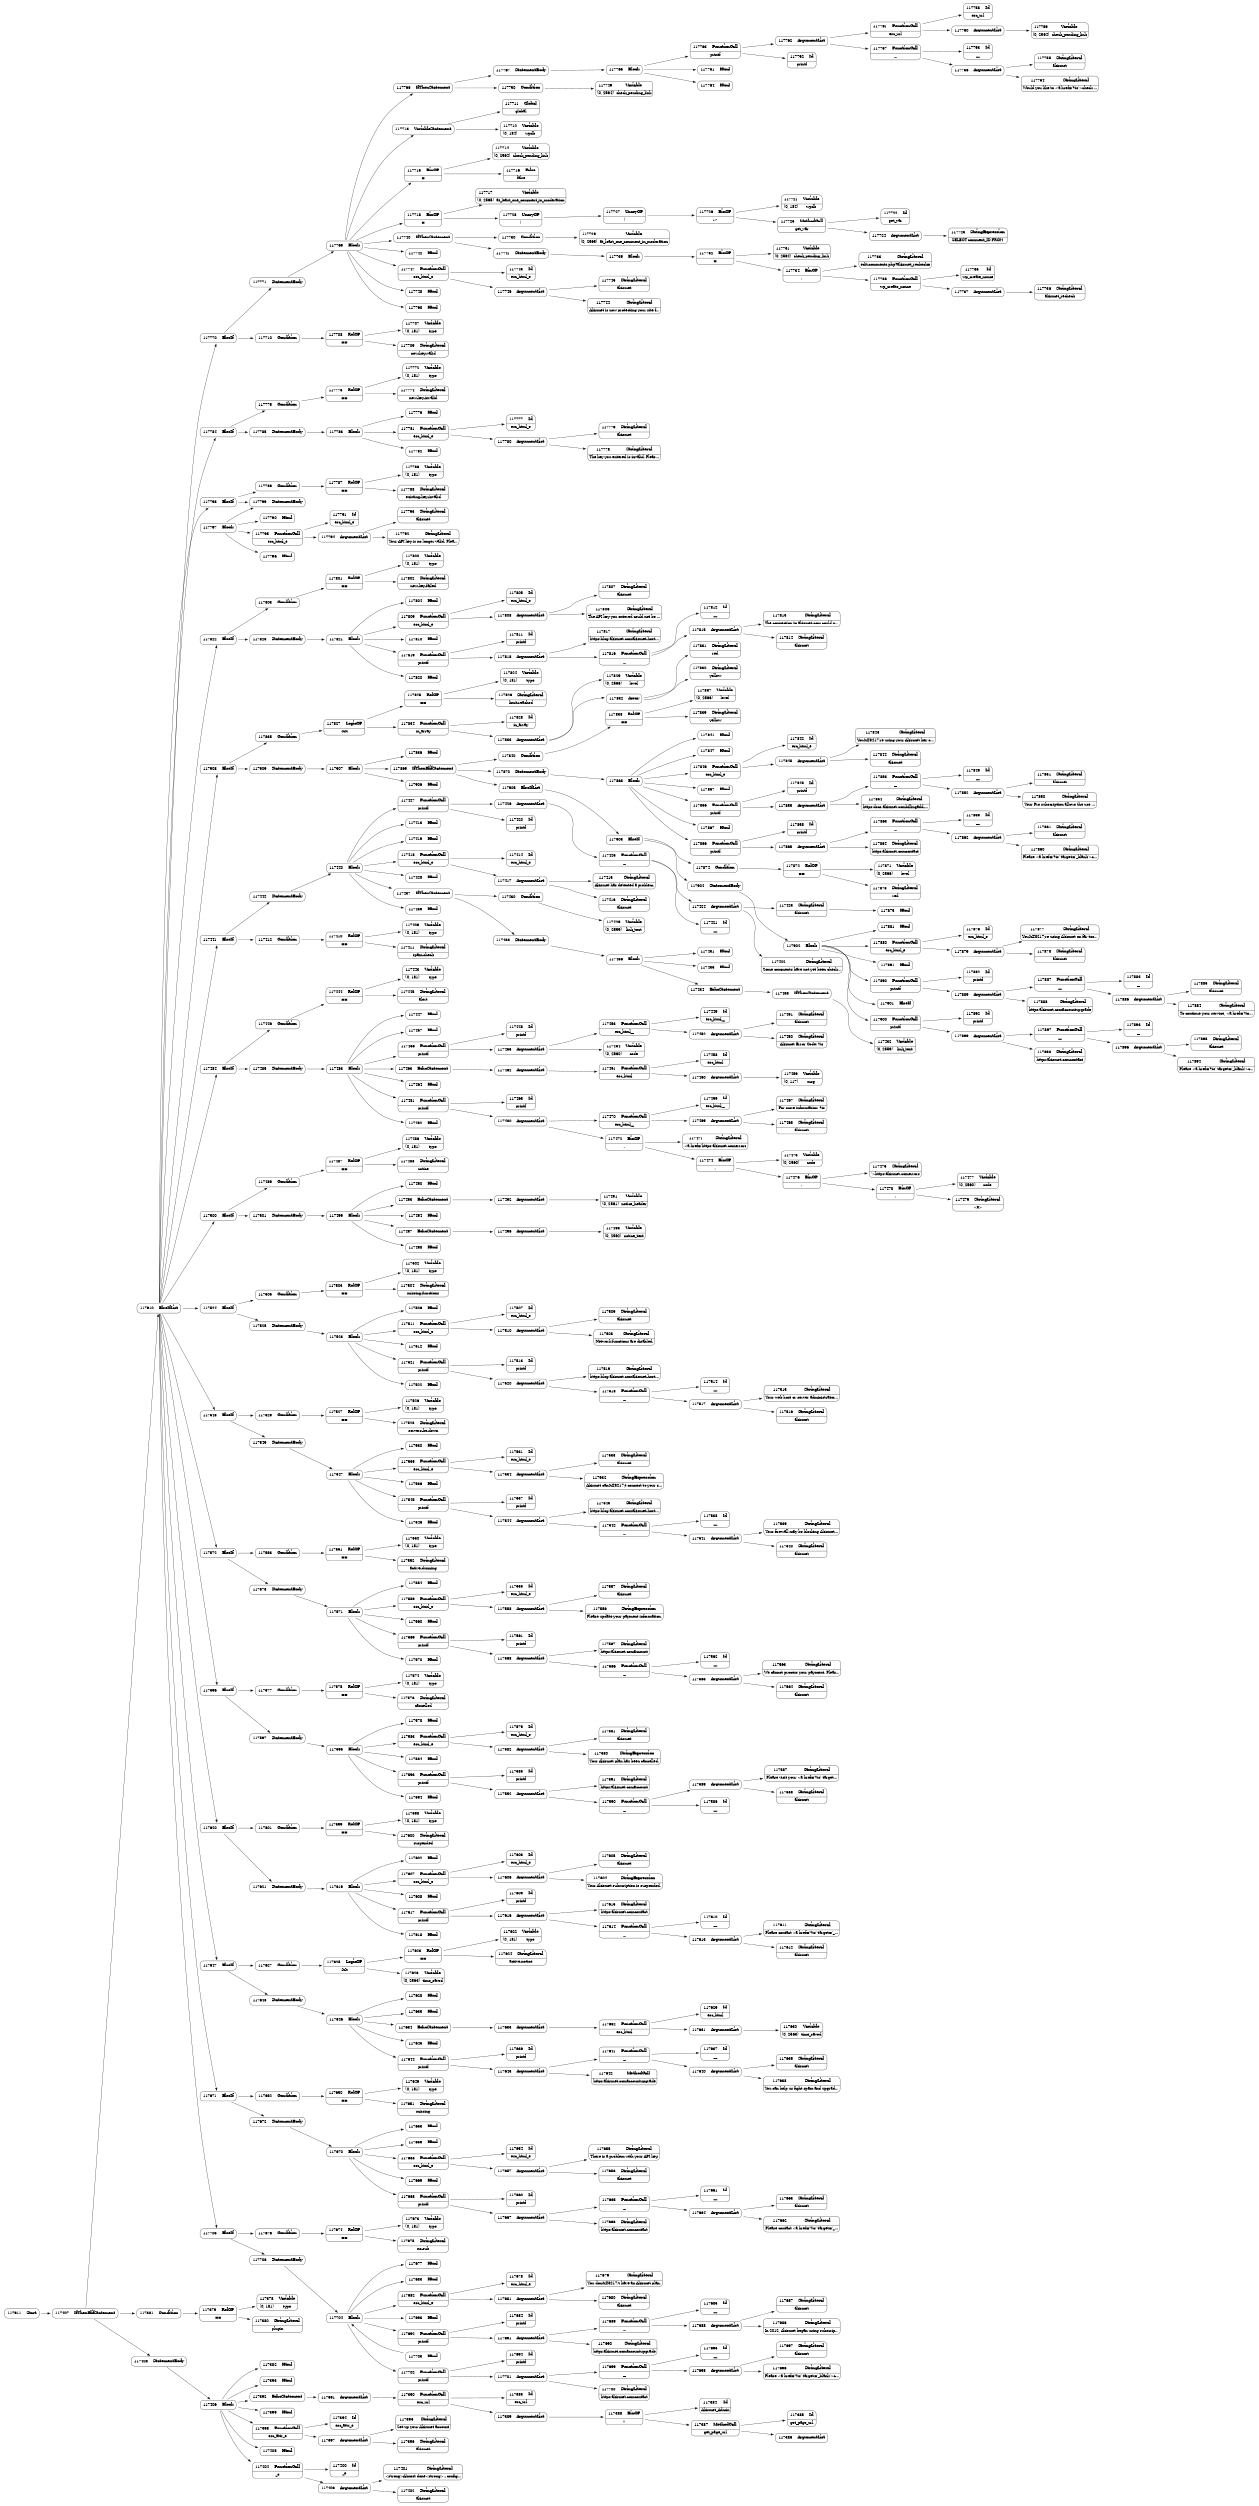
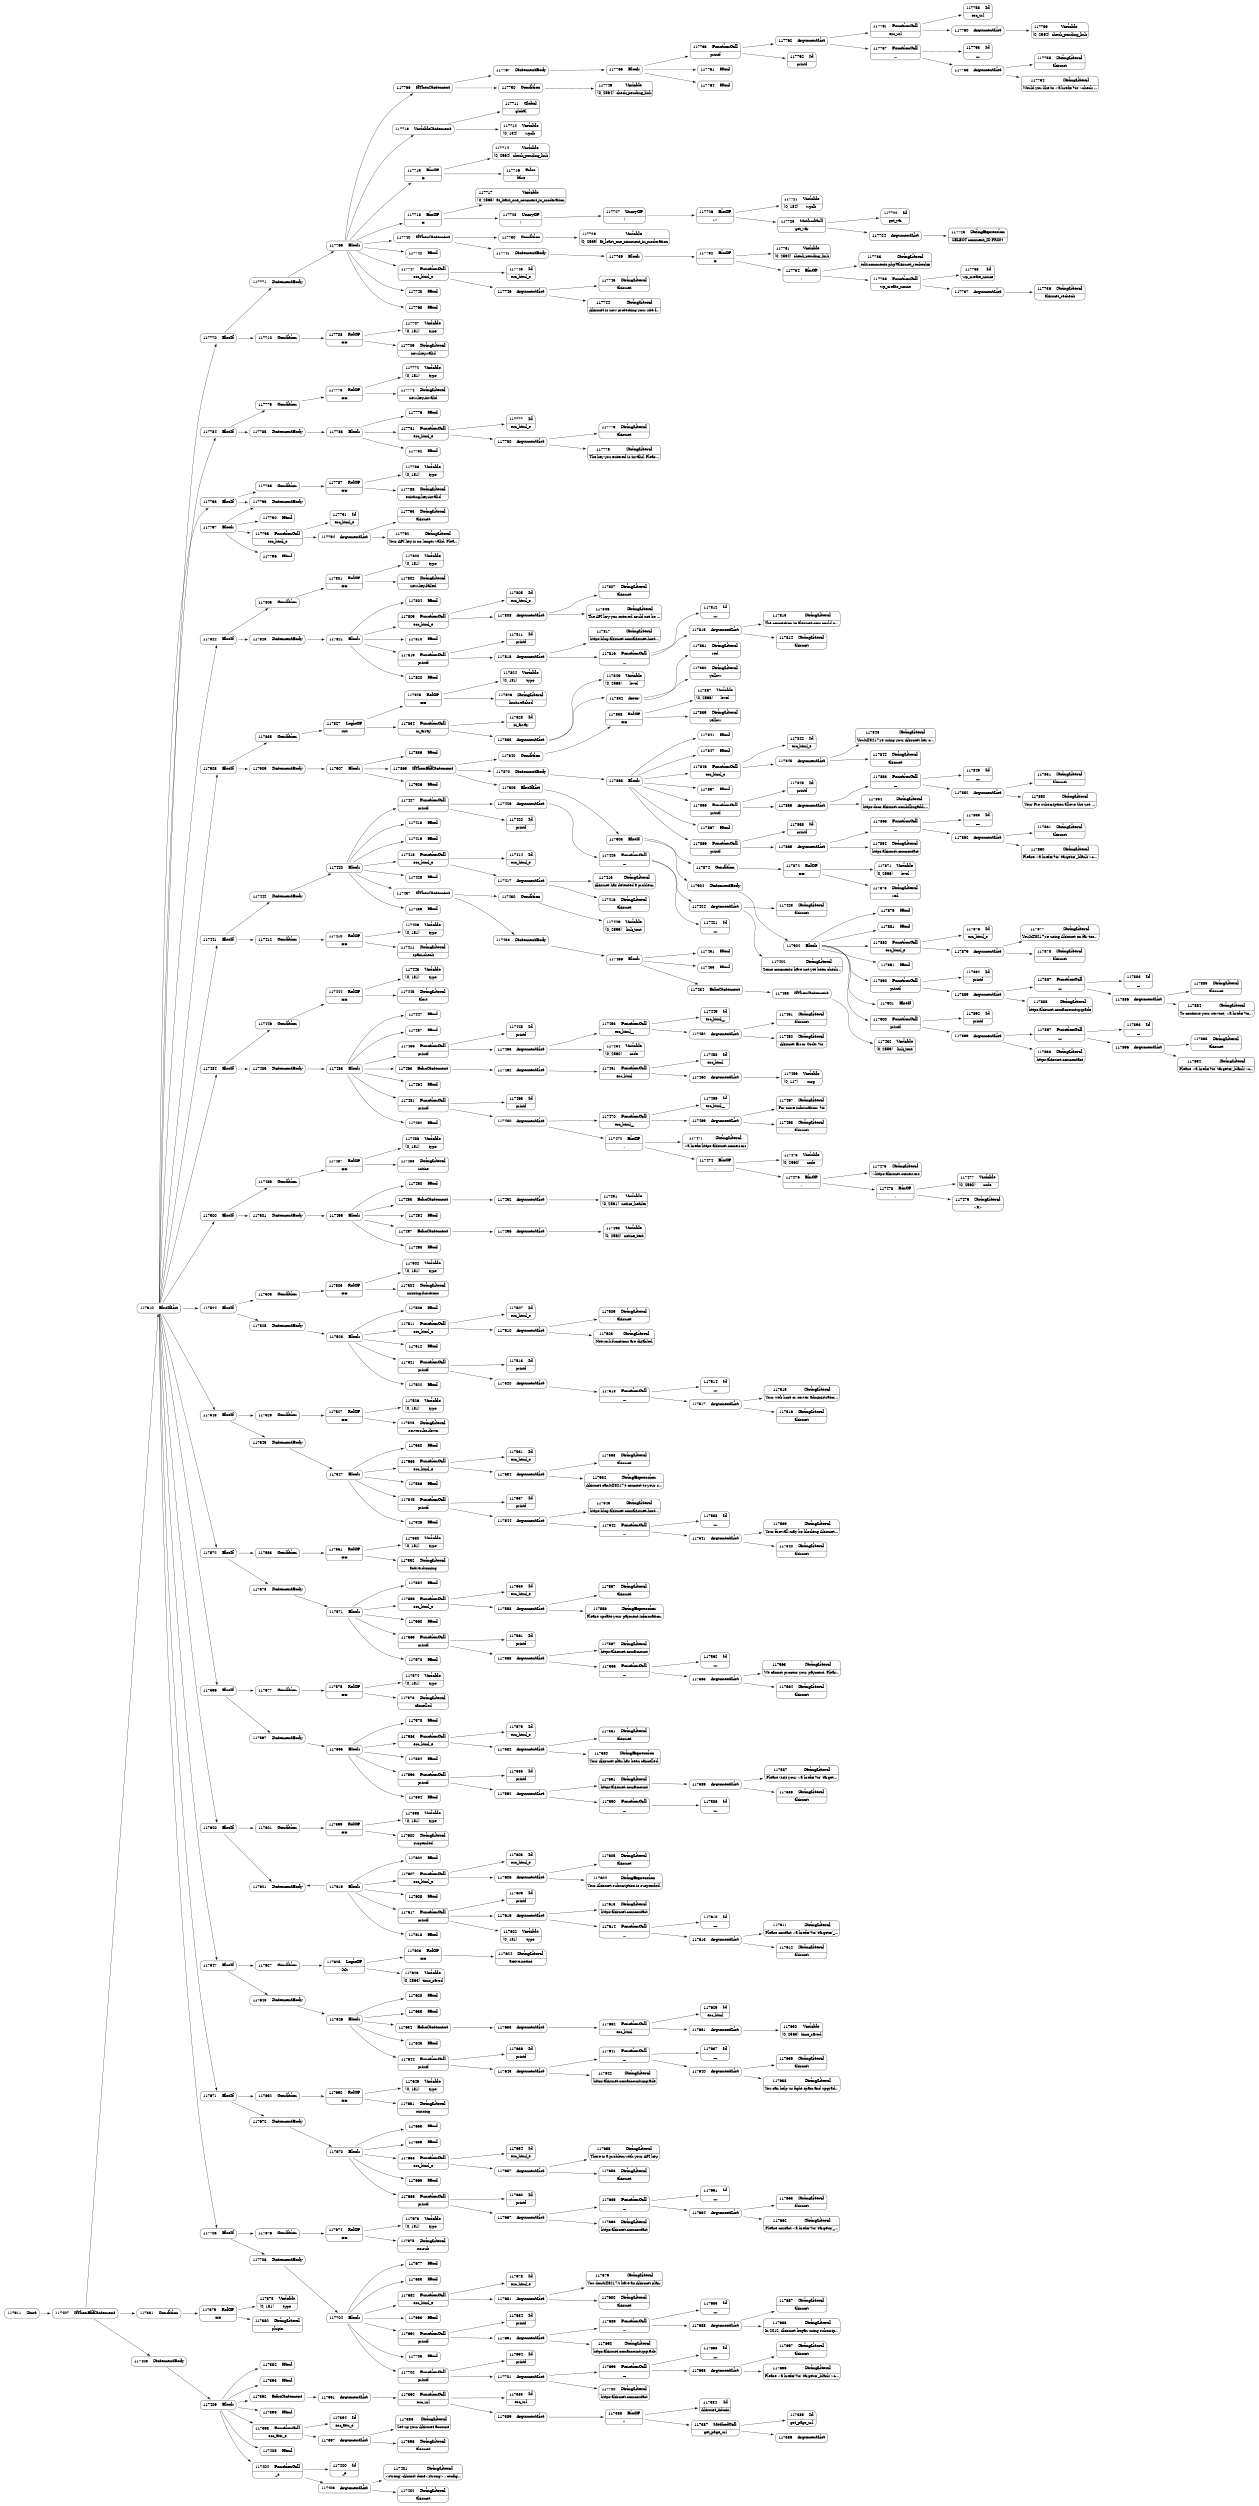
edge "117423" -> "117875": now "117902" -> "117875"
node "117519": removed
edge "117590" -> "117589": now "117591" -> "117589"
edge "117621" -> "117619": reversed
edge "117623" -> "117622": now "117617" -> "117622"
node "117642": text "MethodCall" -> "StringLiteral"
edge "117703" -> "117704": reversed
